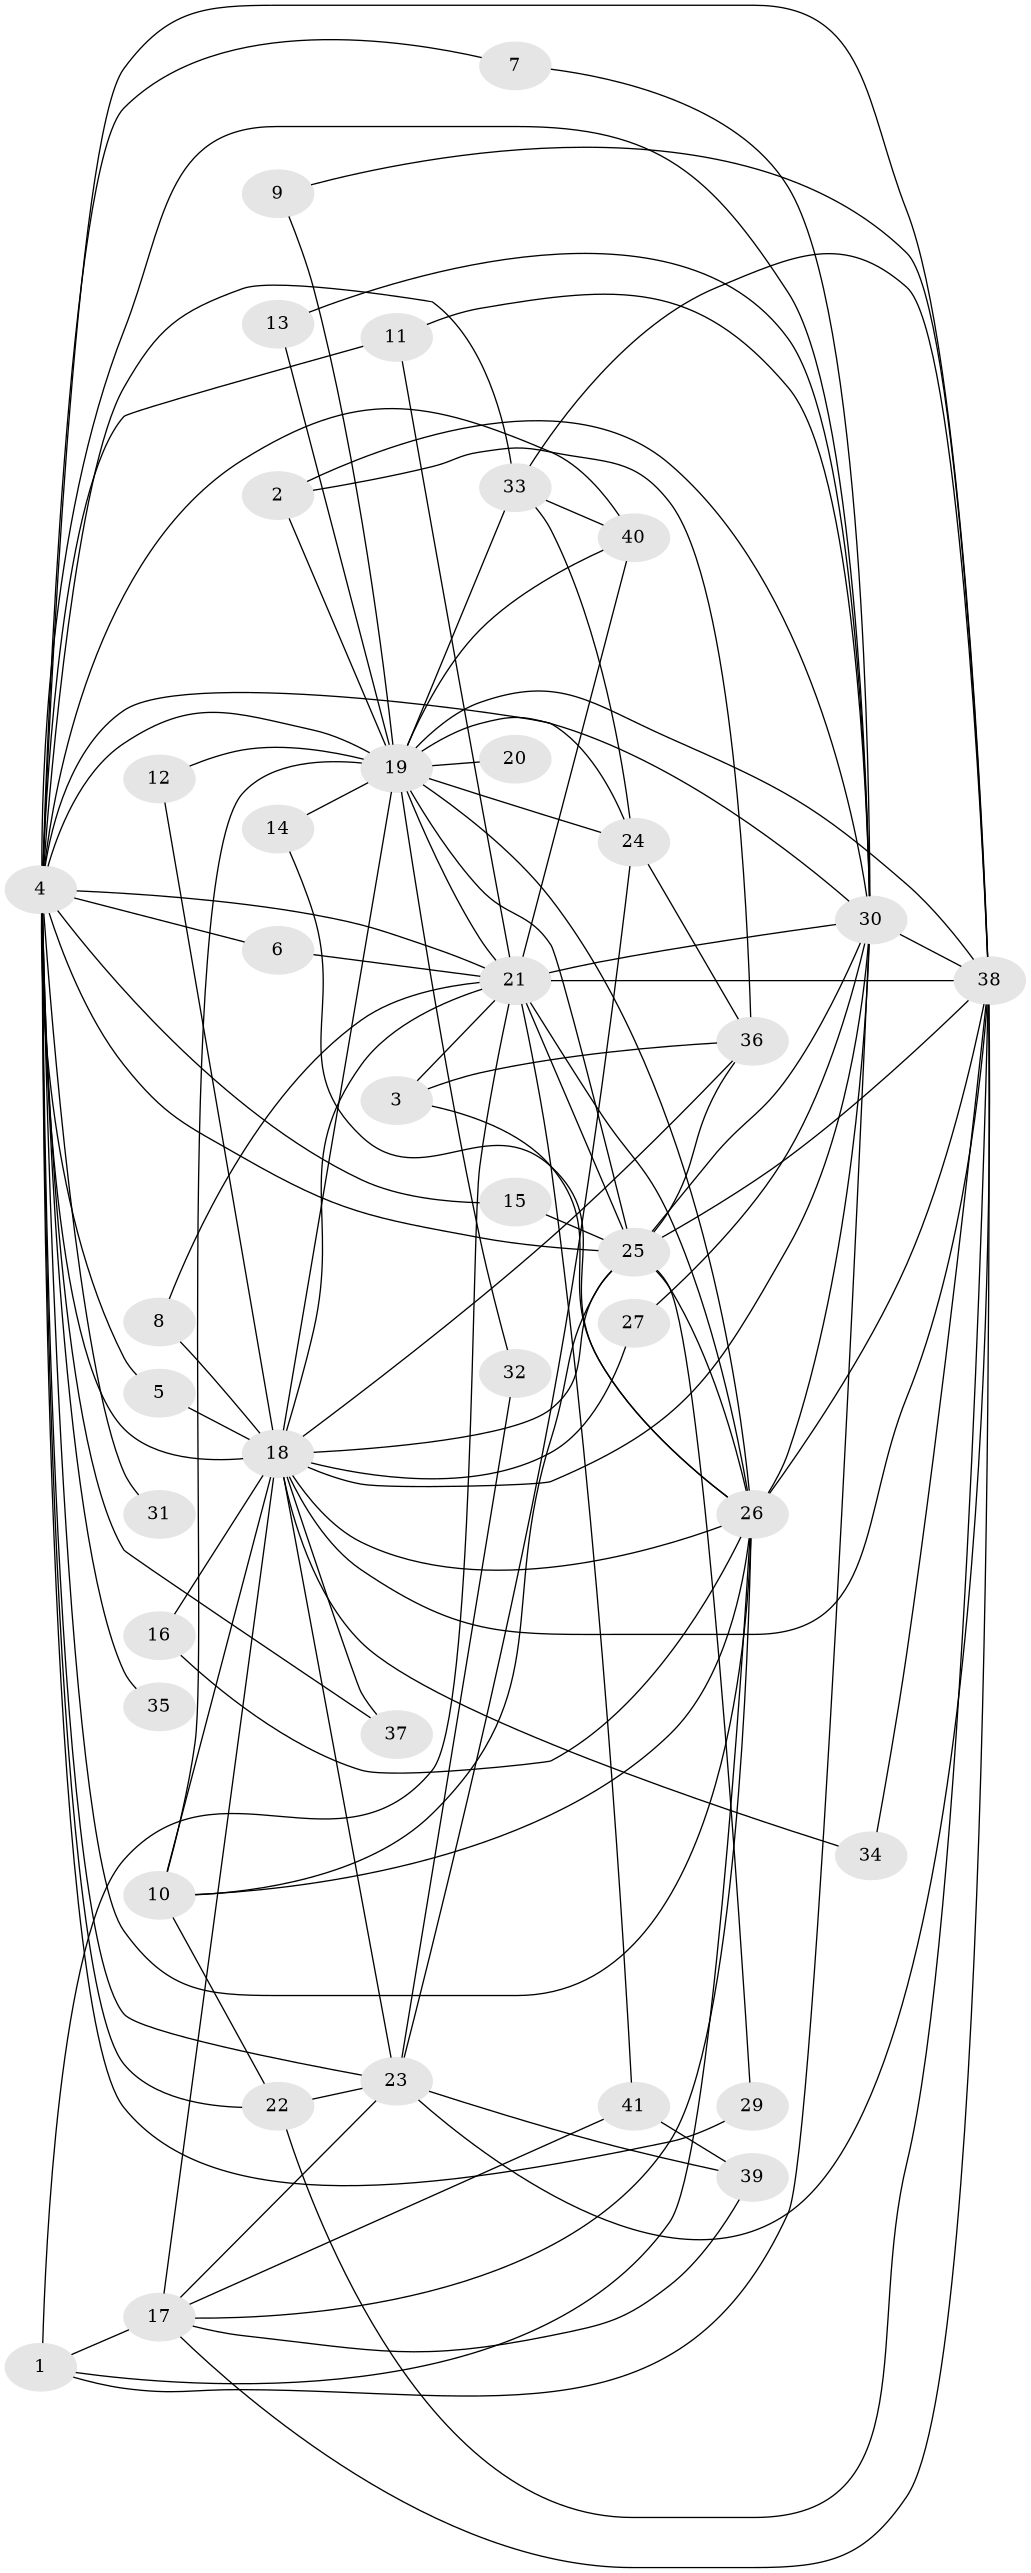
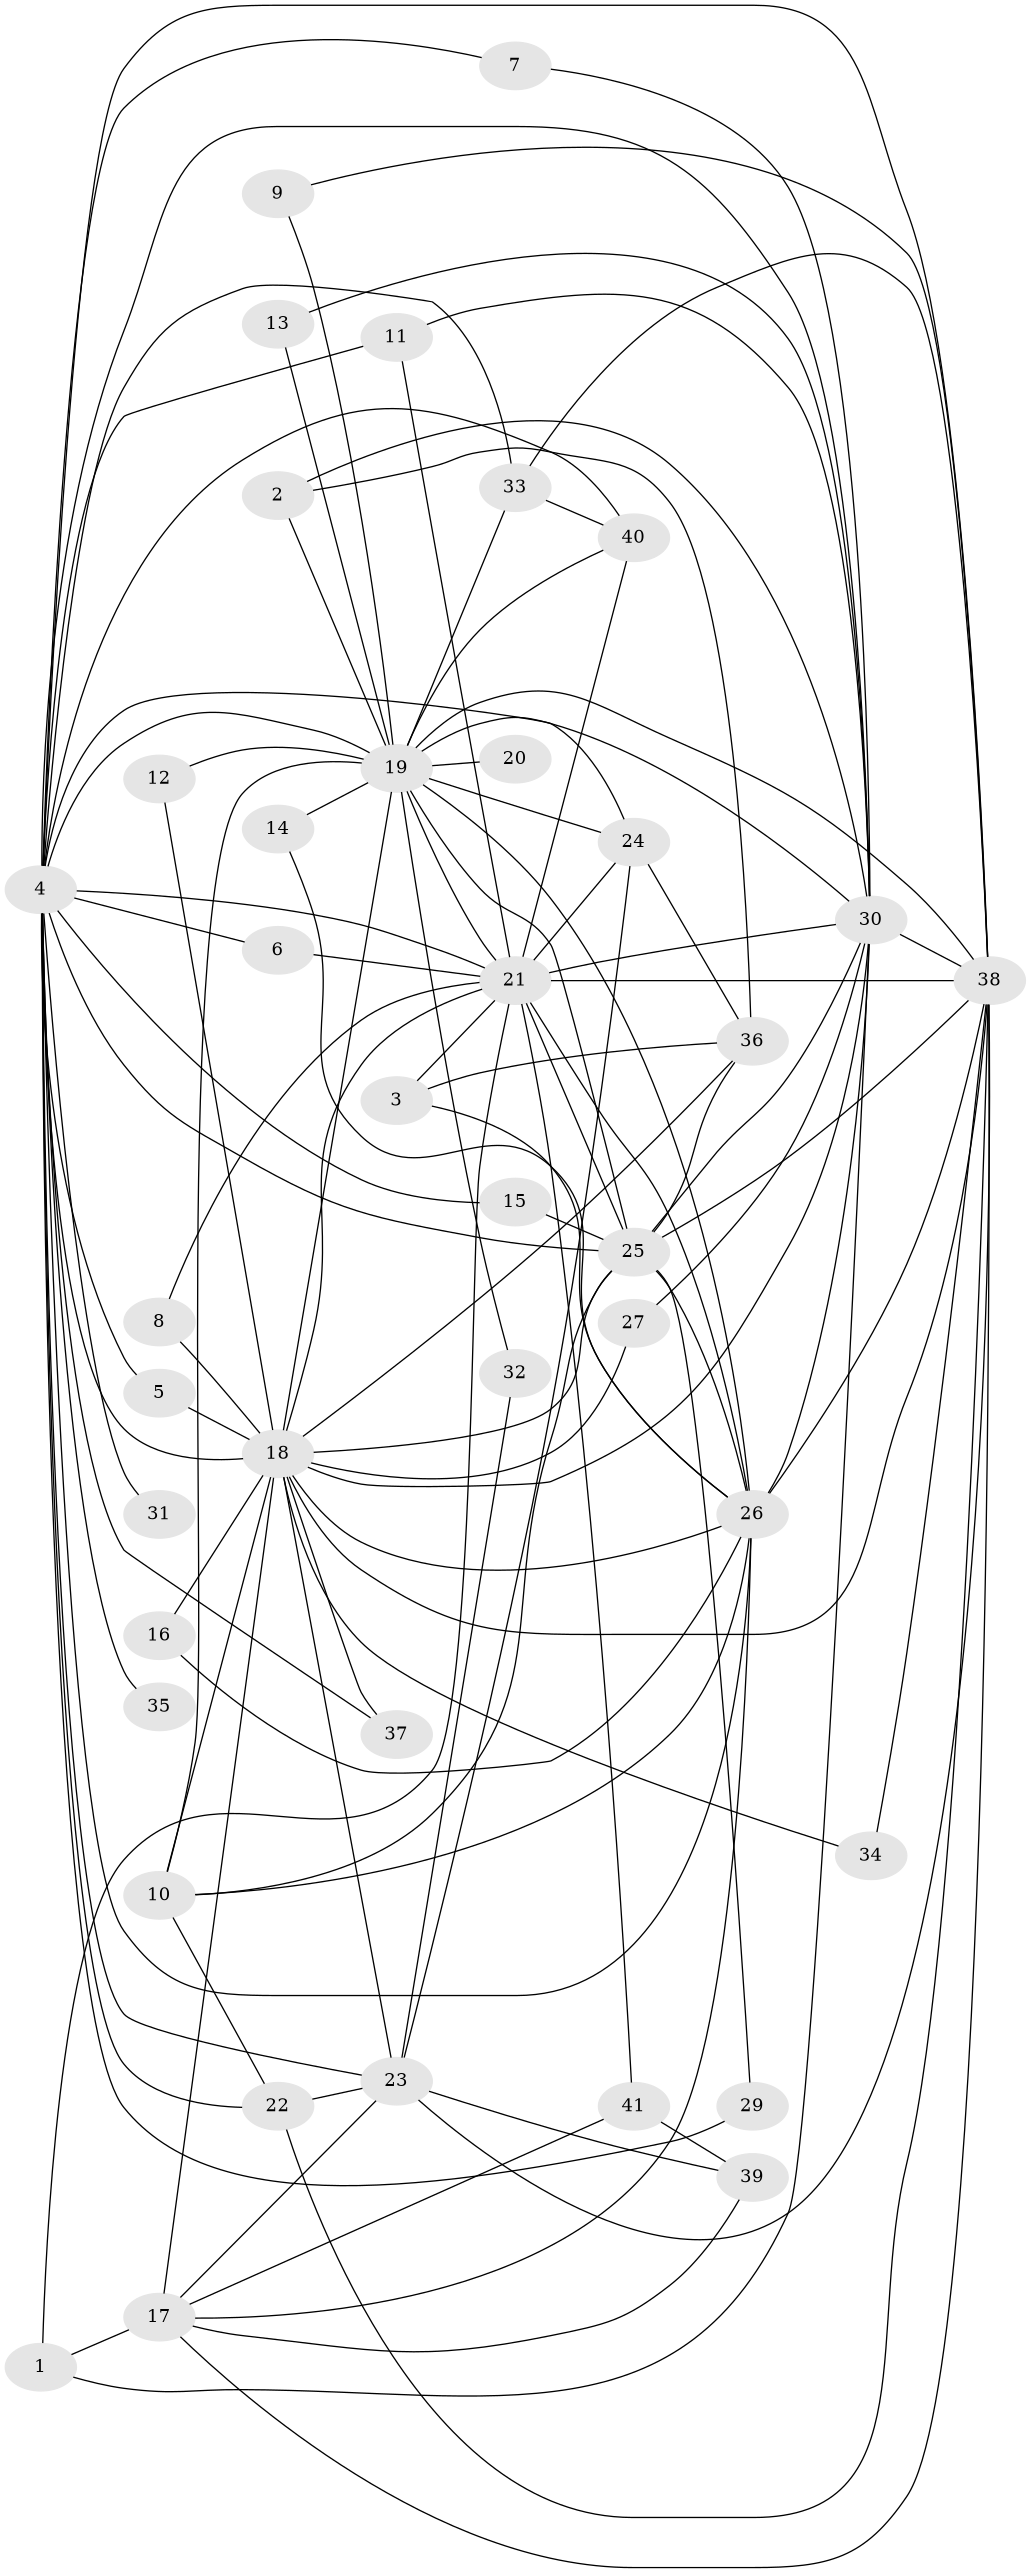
edge "33" -- "24": now "21" -- "24"
edge "26" -- "1": removed
